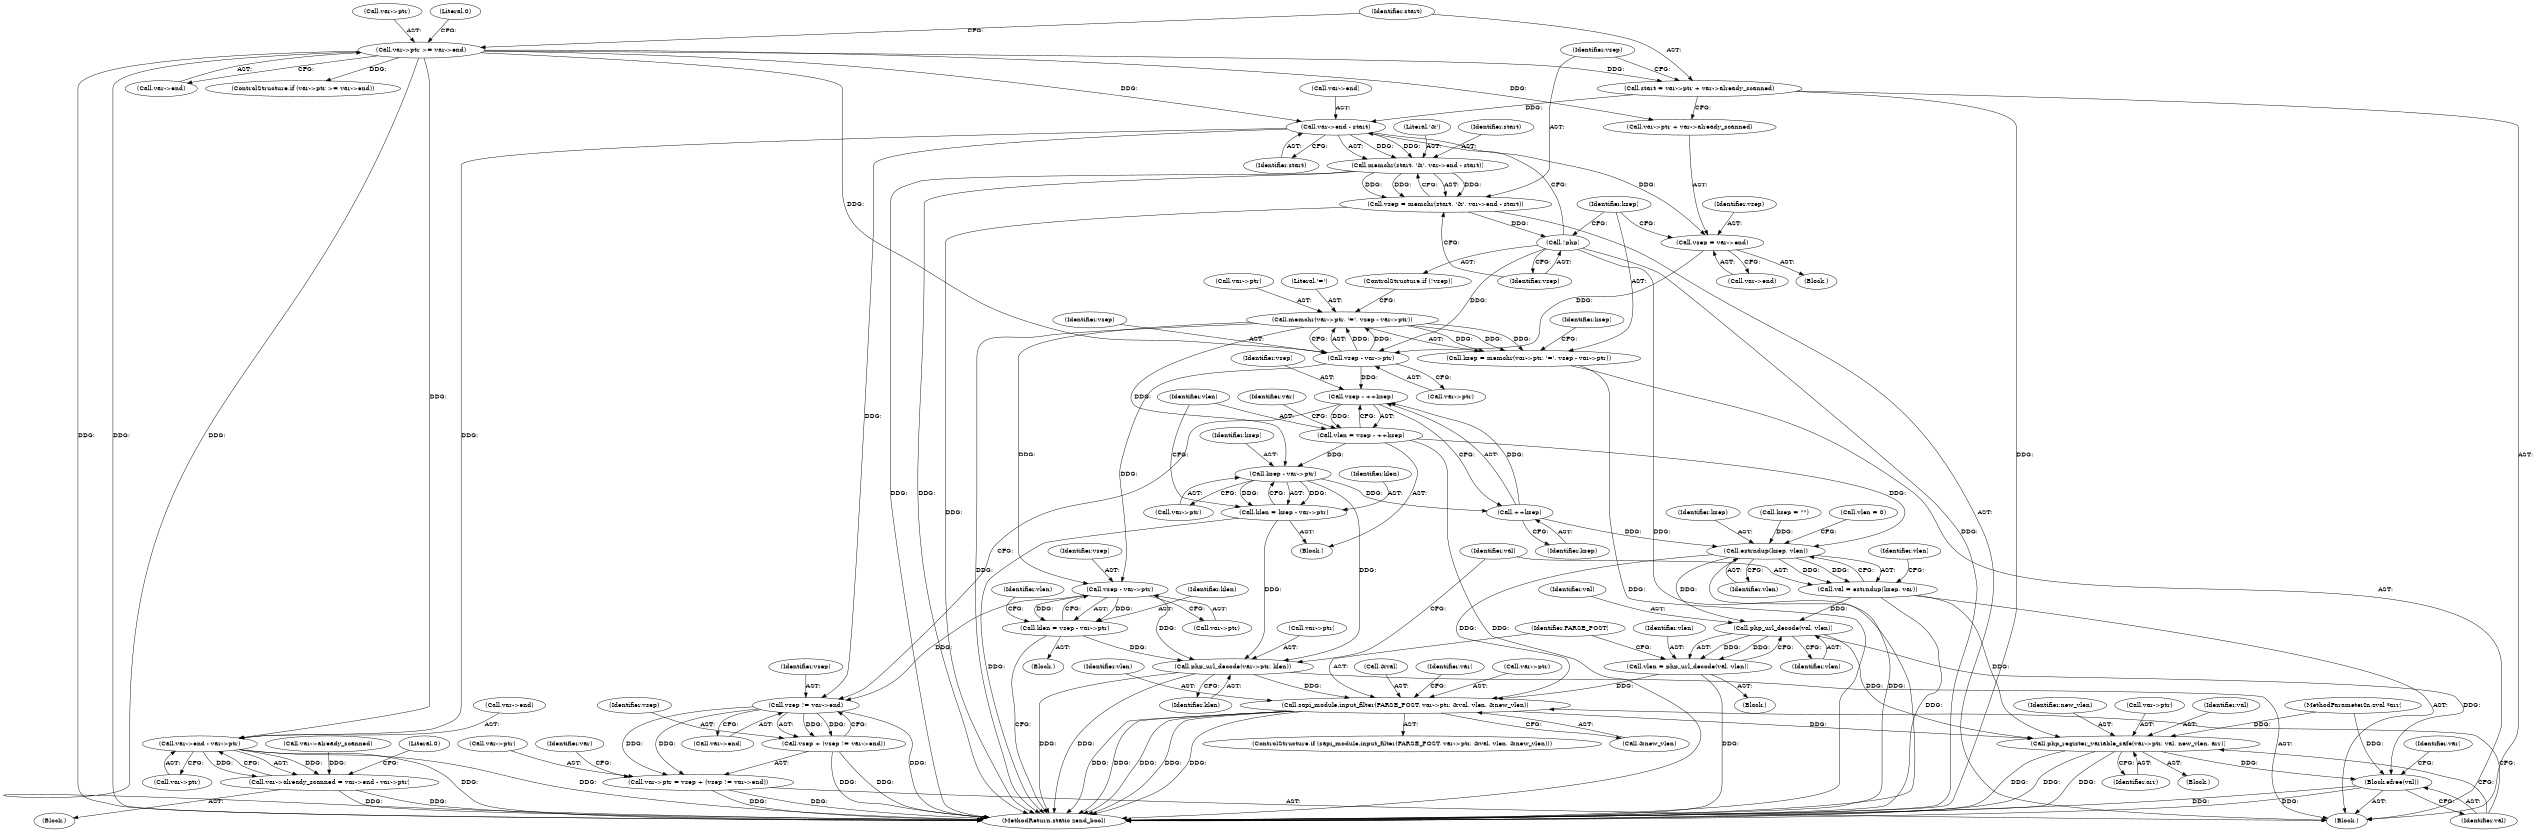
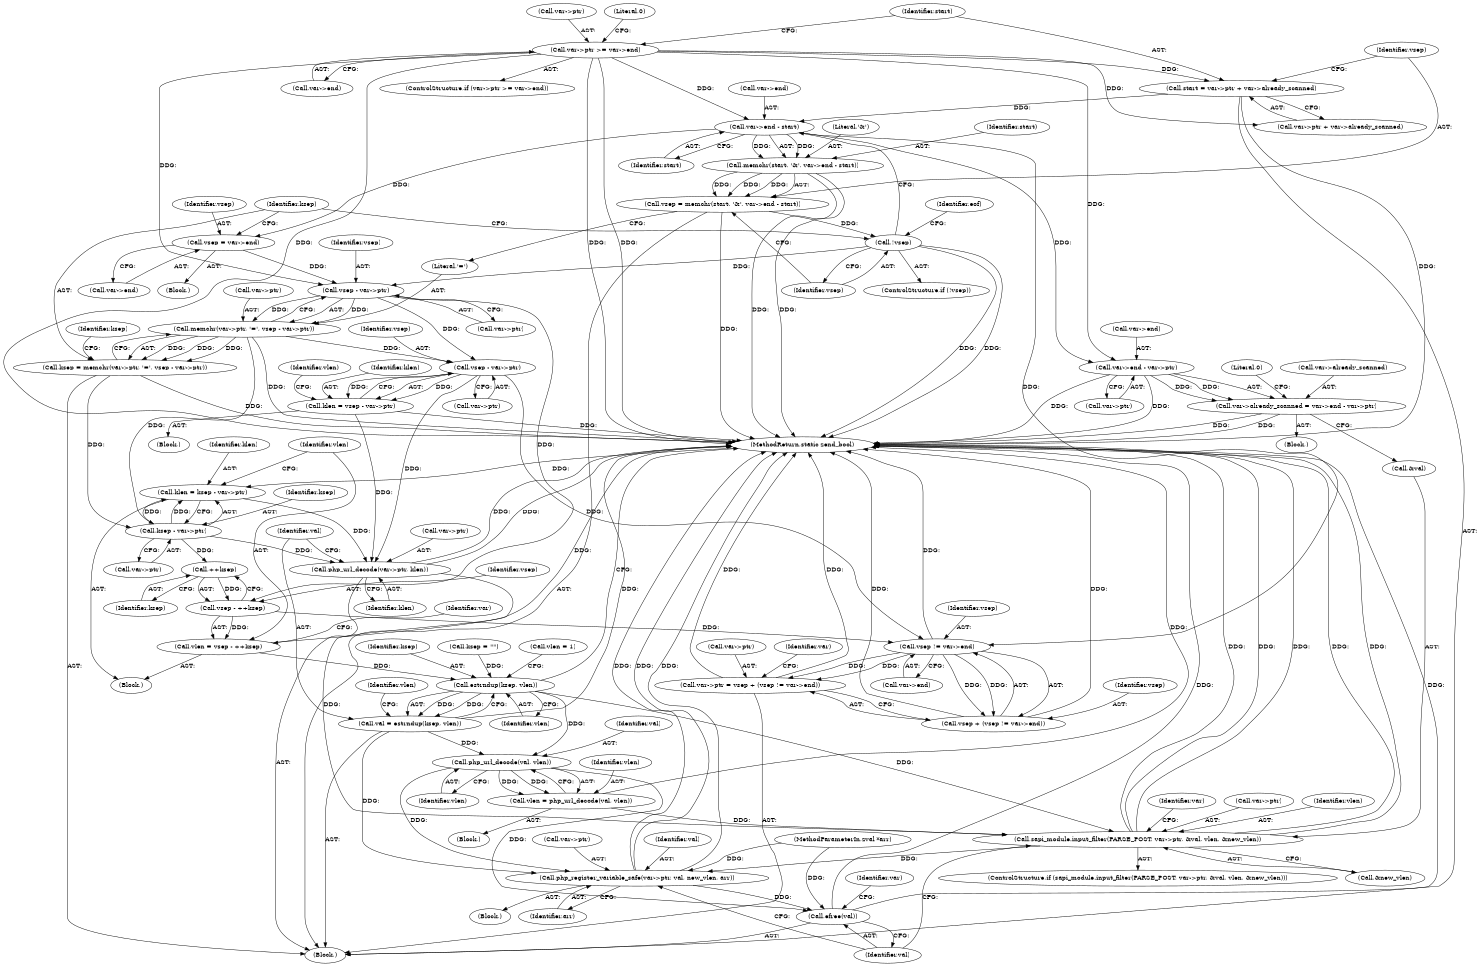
edge "(Call,var->ptr >= var->end)" -> "(ControlStructure,if (var->ptr >= var->end))": label "DDG: " -> "AST: "
edge "(Call,var->ptr + var->already_scanned)" -> "(Call,vsep = var->end)": now "(Call,var->ptr + var->already_scanned)" -> "(Call,start = var->ptr + var->already_scanned)"
edge "(Call,vsep = memchr(start, '&', var->end - start))" -> "(Call,memchr(start, '&', var->end - start))": now "(Call,vsep = memchr(start, '&', var->end - start))" -> "(Literal,'=')"
node "(Identifier,eof)": added
node "(Call,!php)": label "(Call,!php)" -> "(Call,!vsep)"
edge "(ControlStructure,if (!vsep))" -> "(Call,memchr(var->ptr, '=', vsep - var->ptr))": now "(Call,ksep = memchr(var->ptr, '=', vsep - var->ptr))" -> "(Call,memchr(var->ptr, '=', vsep - var->ptr))"
edge "(Call,vlen = vsep - ++ksep)" -> "(Call,vsep - ++ksep)": removed, label "CFG:"
edge "(Call,vlen = vsep - ++ksep)" -> "(Call,ksep - var->ptr)": now "(Call,ksep = memchr(var->ptr, '=', vsep - var->ptr))" -> "(Call,ksep - var->ptr)"
node "(Call,vlen = 0)": label "(Call,vlen = 0)" -> "(Call,vlen = 1)"
edge "(Call,++ksep)" -> "(Call,estrndup(ksep, vlen))": removed, label "DDG:"
edge "(Call,vsep - ++ksep)" -> "(Call,vsep != var->end)": label "CFG: " -> "DDG: "
edge "(Call,klen = ksep - var->ptr)" -> "(MethodReturn,static zend_bool)": reversed
node "(Call,val = estrndup(ksep, var))": label "(Call,val = estrndup(ksep, var))" -> "(Call,val = estrndup(ksep, vlen))"
node "(Identifier,PARSE_POST)": removed
edge "(Call,estrndup(ksep, vlen))" -> "(MethodReturn,static zend_bool)": label "DDG: " -> "CFG: "
node "(Identifier,new_vlen)": removed
edge "(Call,var->ptr = vsep + (vsep != var->end))" -> "(Call,vsep + (vsep != var->end))": added, label "CFG:"
edge "(Call,vsep + (vsep != var->end))" -> "(Call,vsep != var->end)": label "CFG: " -> "AST: "
edge "(Call,klen = vsep - var->ptr)" -> "(MethodReturn,static zend_bool)": label "CFG: " -> "DDG: "
edge "(Call,var->already_scanned)" -> "(Call,var->already_scanned = var->end - var->ptr)": label "DDG: " -> "AST: "
edge "(Call,var->already_scanned = var->end - var->ptr)" -> "(Call,var->end - var->ptr)": now "(Call,var->already_scanned = var->end - var->ptr)" -> "(Call,&val)"
node "(Block,efree(val))": label "(Block,efree(val))" -> "(Call,efree(val))"
